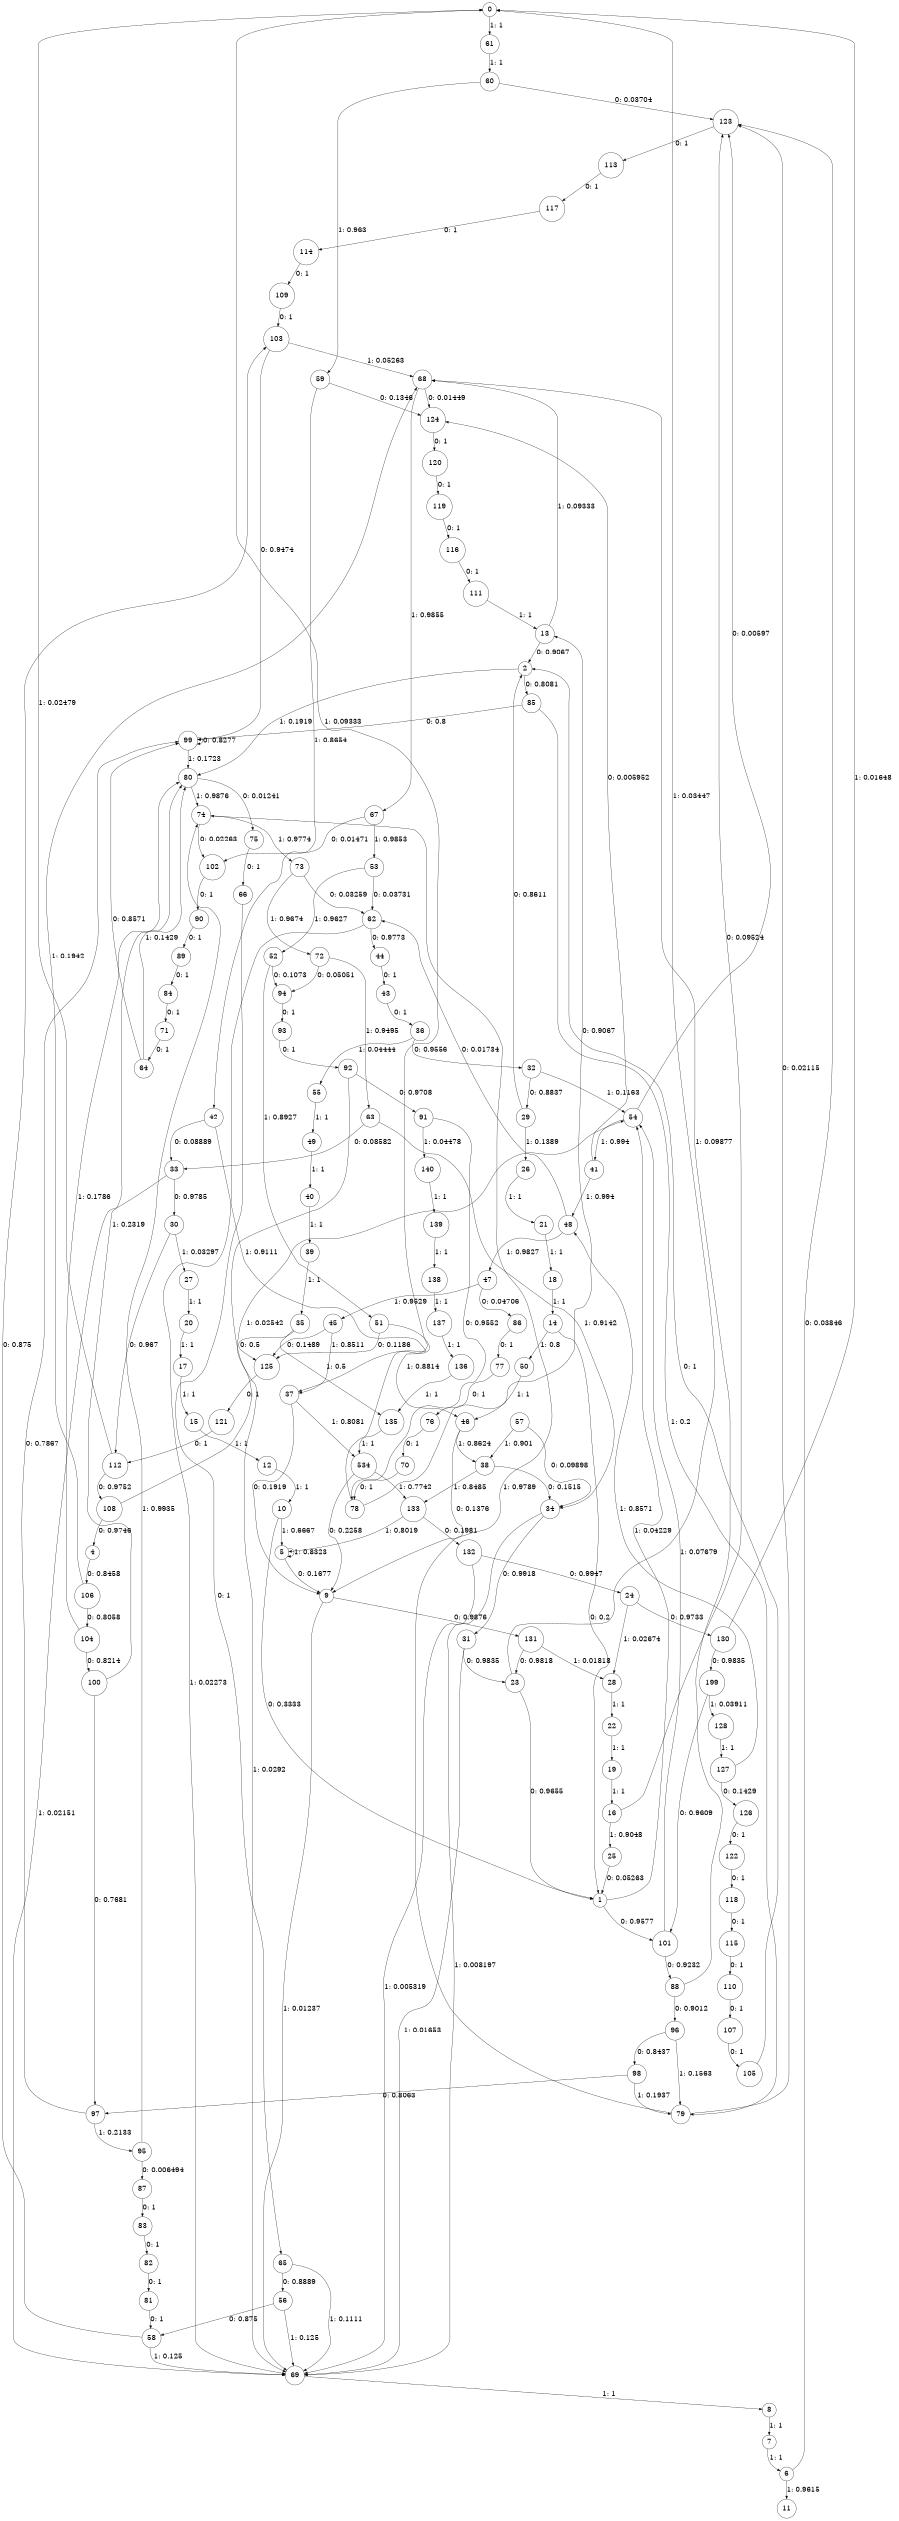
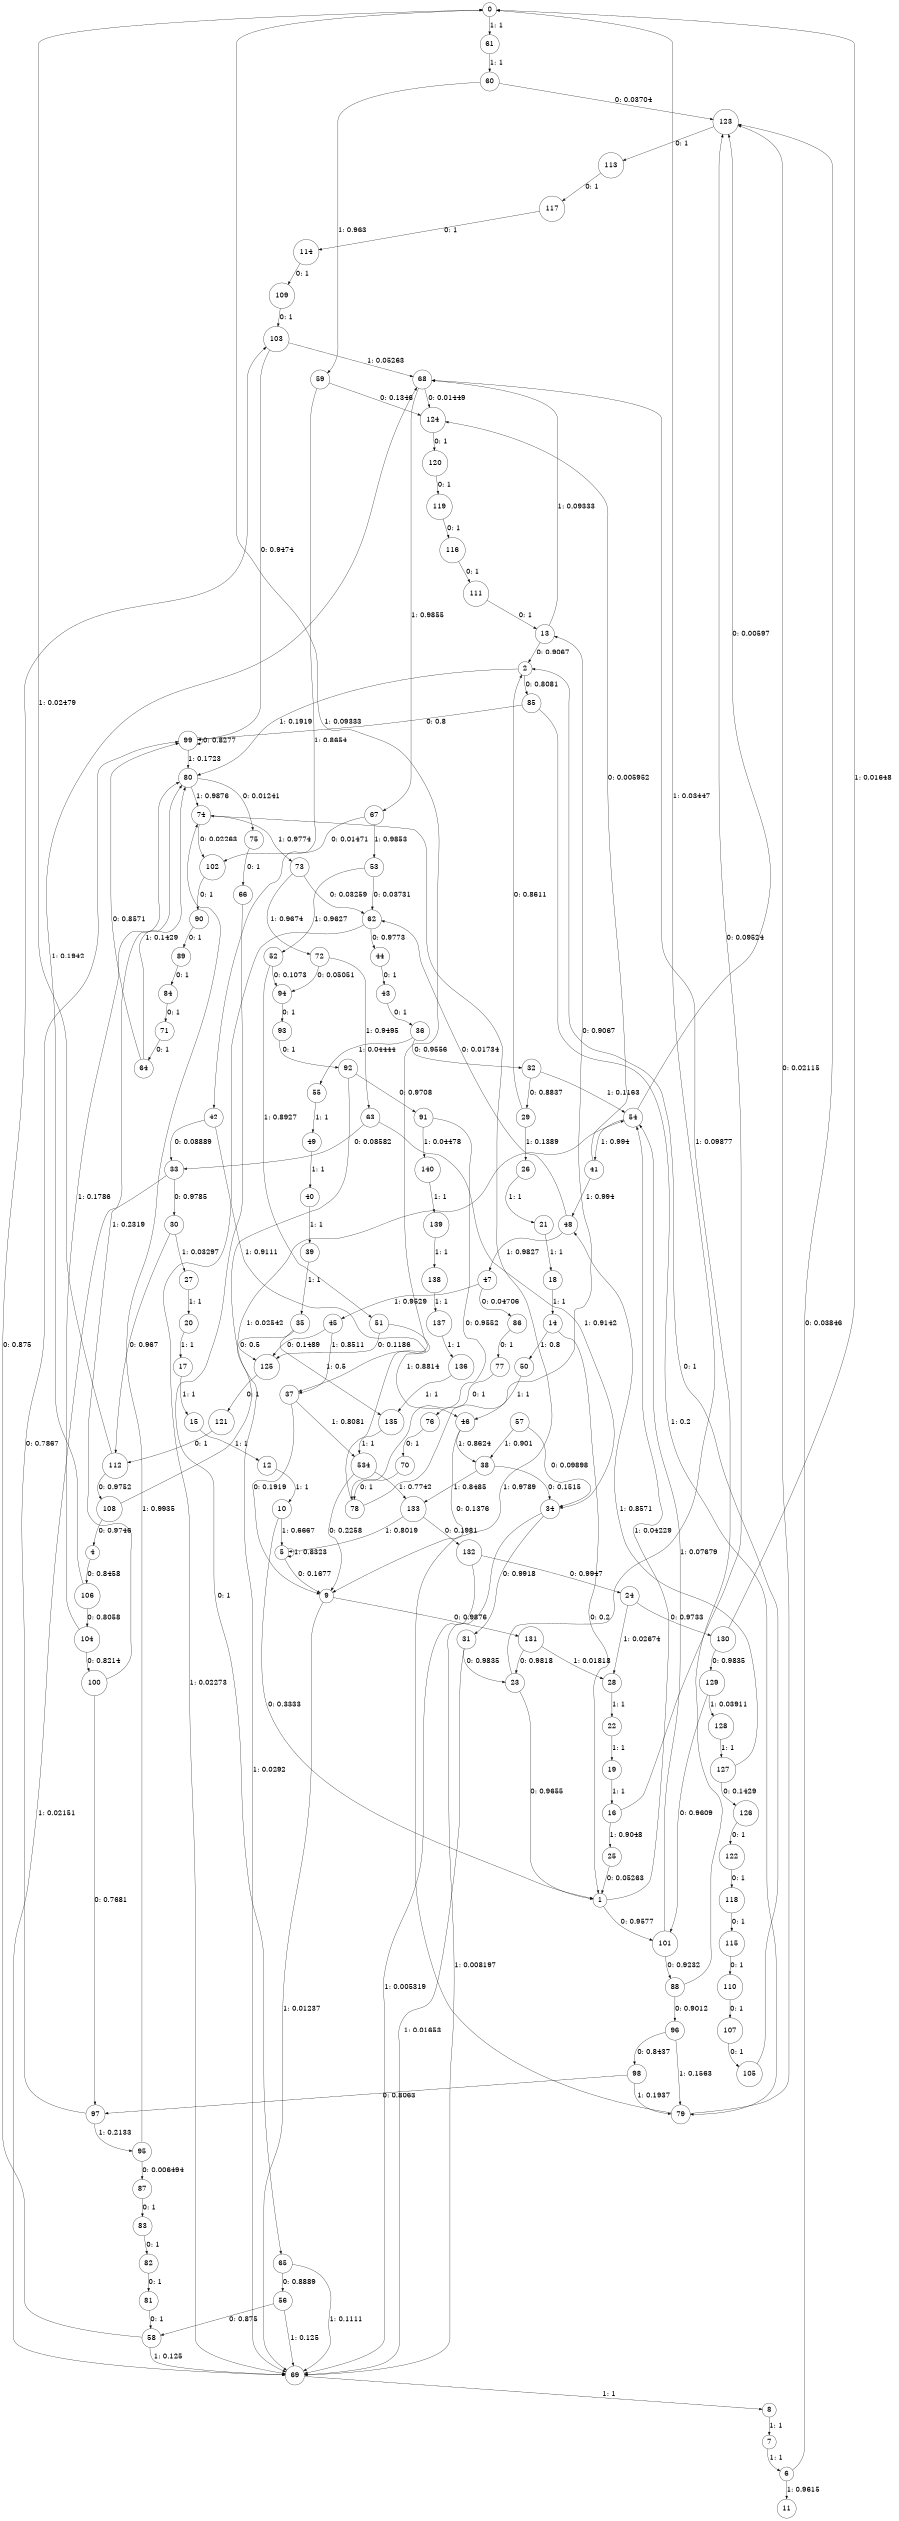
edge "111" -> "13": label "1: 1        " -> "0: 1        "
node "199": label "199" -> "129"
